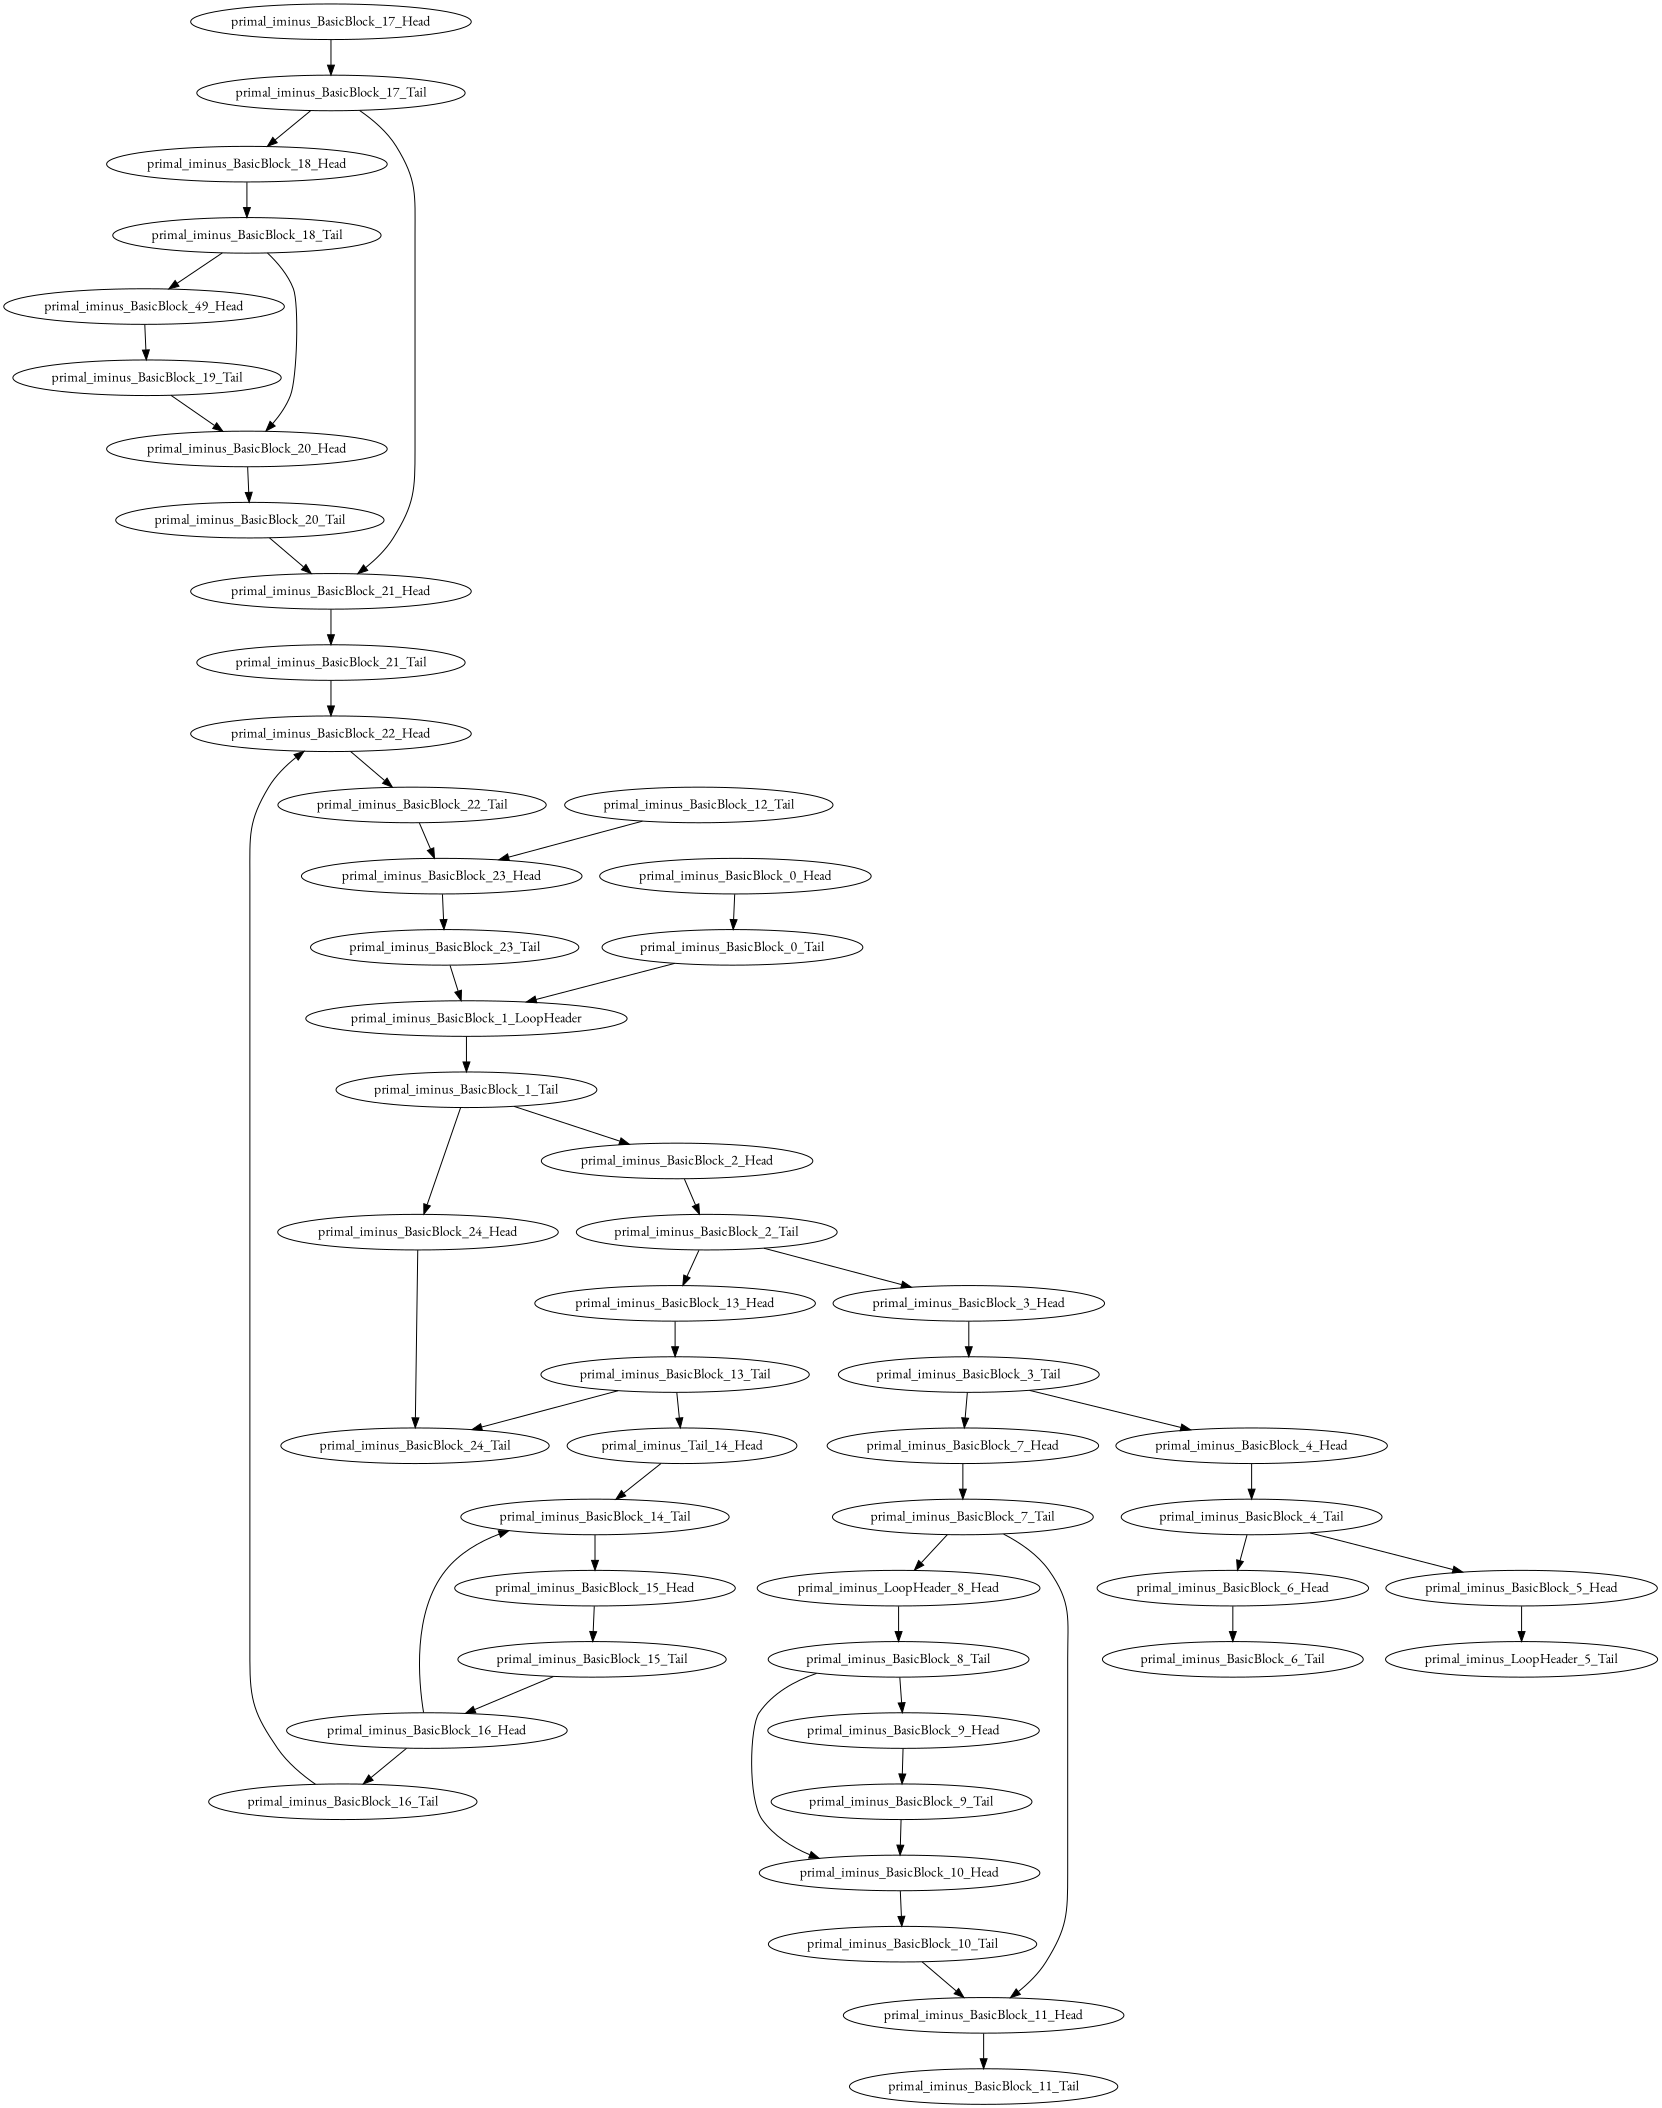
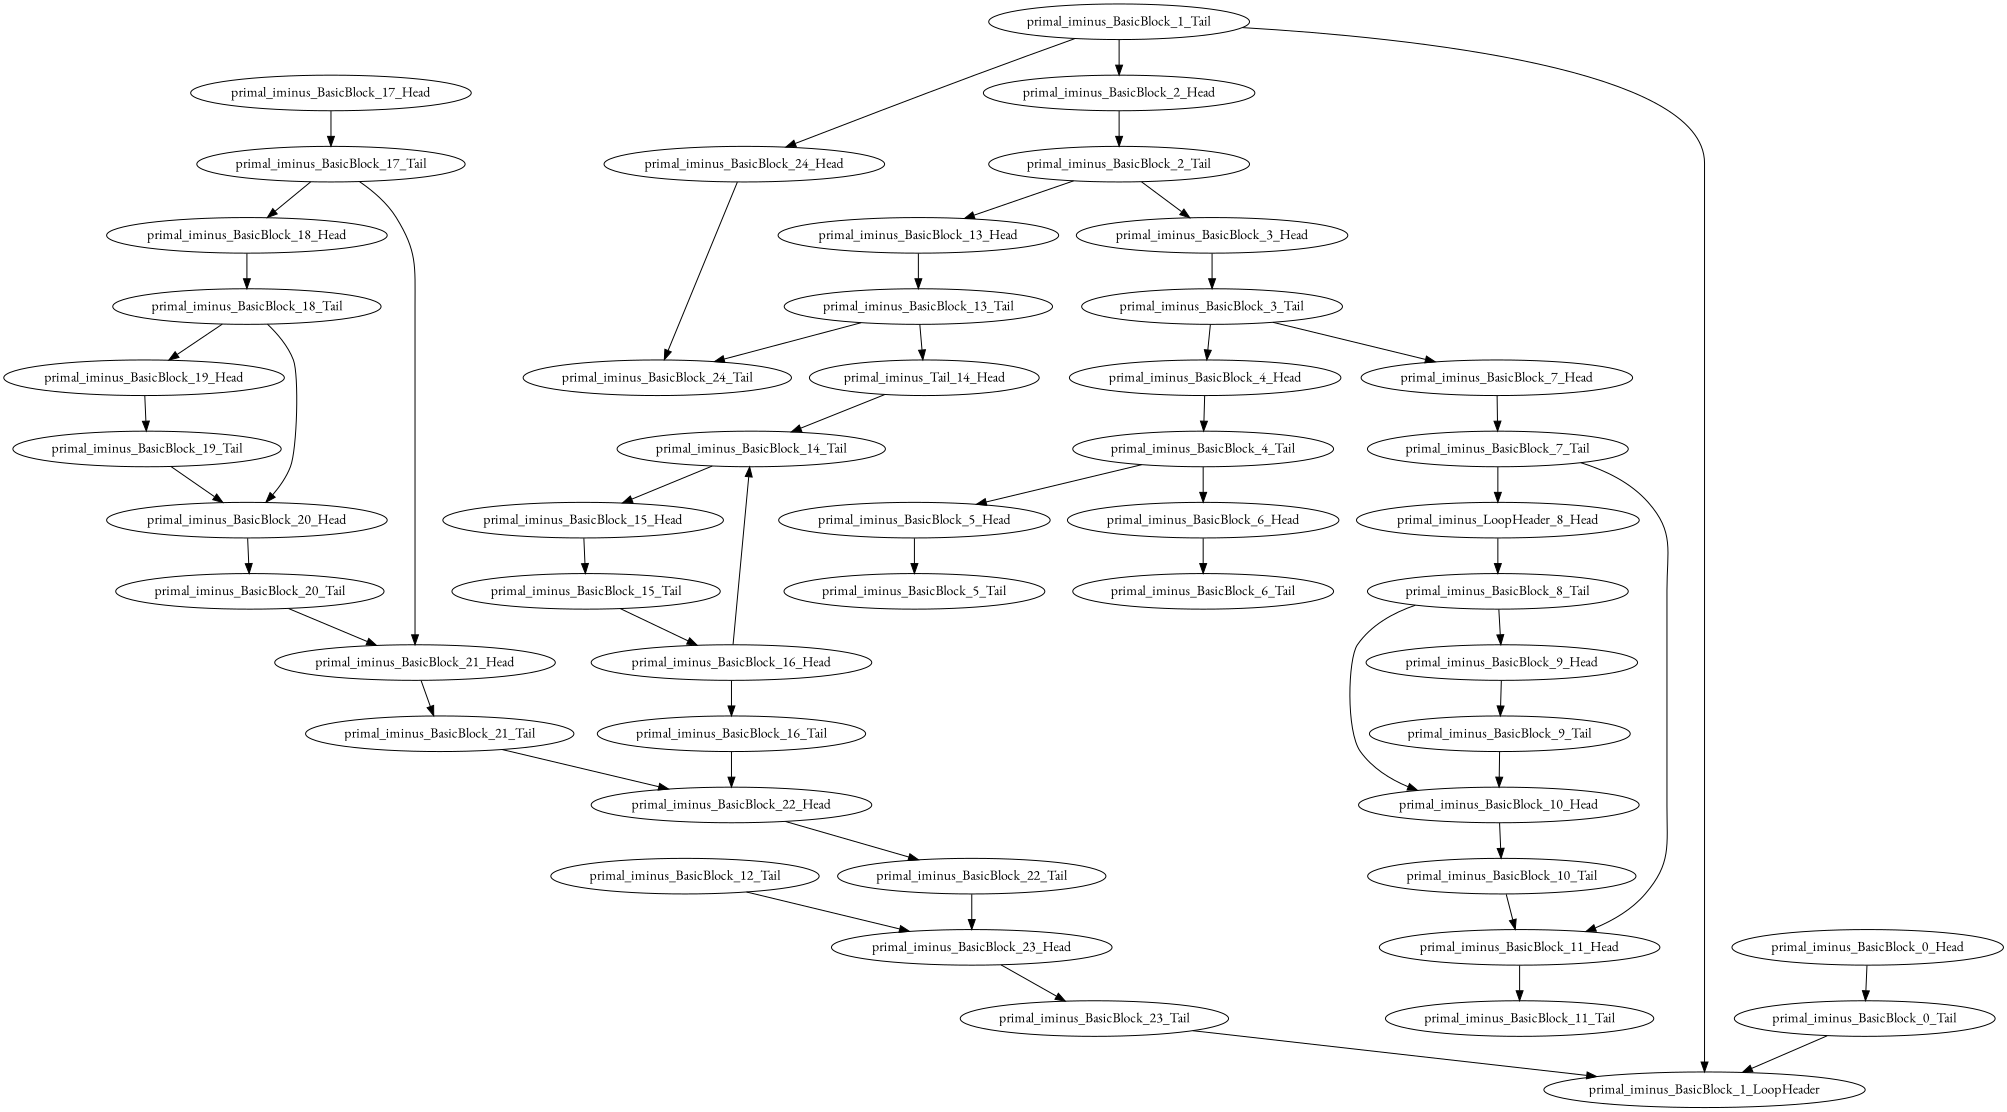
node "primal_iminus_BasicBlock_49_Head": label "primal_iminus_BasicBlock_49_Head" -> "primal_iminus_BasicBlock_19_Head"
edge "primal_iminus_BasicBlock_1_LoopHeader" -> "primal_iminus_BasicBlock_1_Tail": reversed
node "primal_iminus_LoopHeader_5_Tail": label "primal_iminus_LoopHeader_5_Tail" -> "primal_iminus_BasicBlock_5_Tail"
